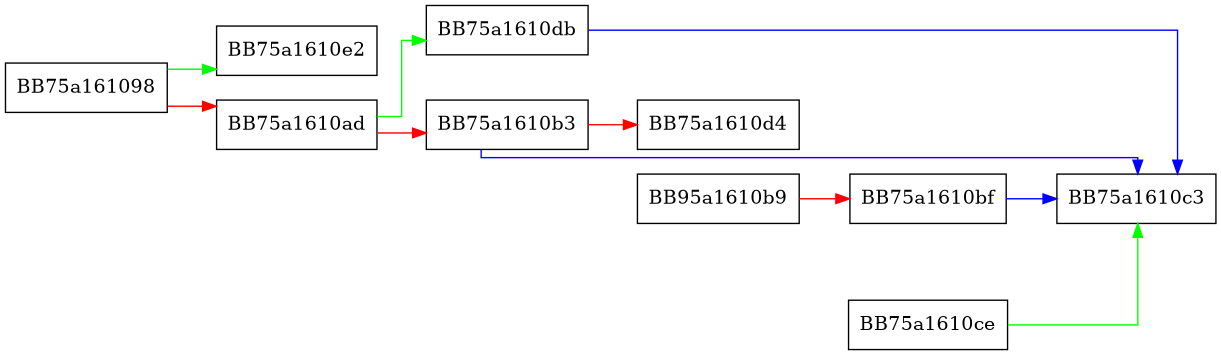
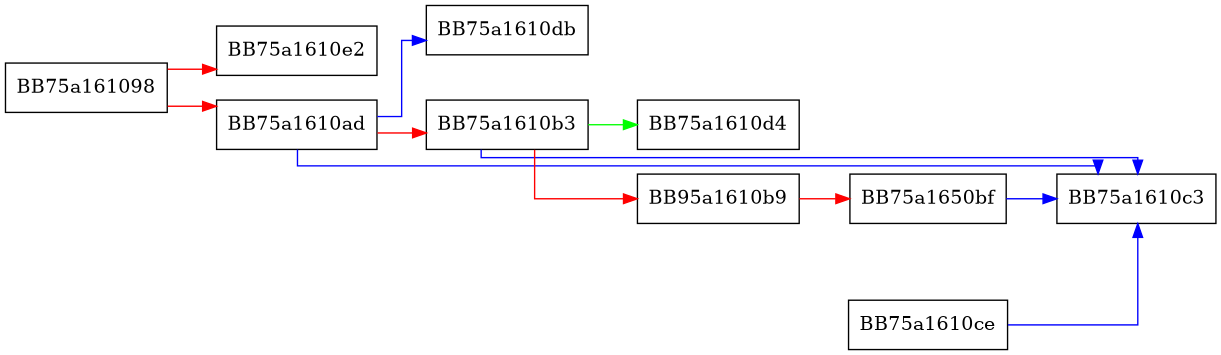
edge "BB75a1610db" -> "BB75a1610c3": now "BB75a1610ad" -> "BB75a1610c3"
edge "BB75a161098" -> "BB75a1610e2": color green -> red
edge "BB75a1610ad" -> "BB75a1610db": color green -> blue
edge "BB75a1610b3" -> "BB75a1610d4": color red -> green
edge "BB75a1610b3" -> "BB95a1610b9": added
node "BB75a1610bf": label "BB75a1610bf" -> "BB75a1650bf"
edge "BB75a1610ce" -> "BB75a1610c3": color green -> blue
